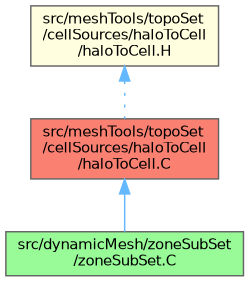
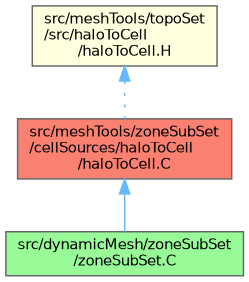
node "src/meshTools/topoSet /cellSources/haloToCell /haloToCell.H": label "src/meshTools/topoSet /cellSources/haloToCell /haloToCell.H" -> "src/meshTools/topoSet /src/haloToCell /haloToCell.H"
node "src/meshTools/topoSet /cellSources/haloToCell /haloToCell.C": label "src/meshTools/topoSet /cellSources/haloToCell /haloToCell.C" -> "src/meshTools/zoneSubSet /cellSources/haloToCell /haloToCell.C"
